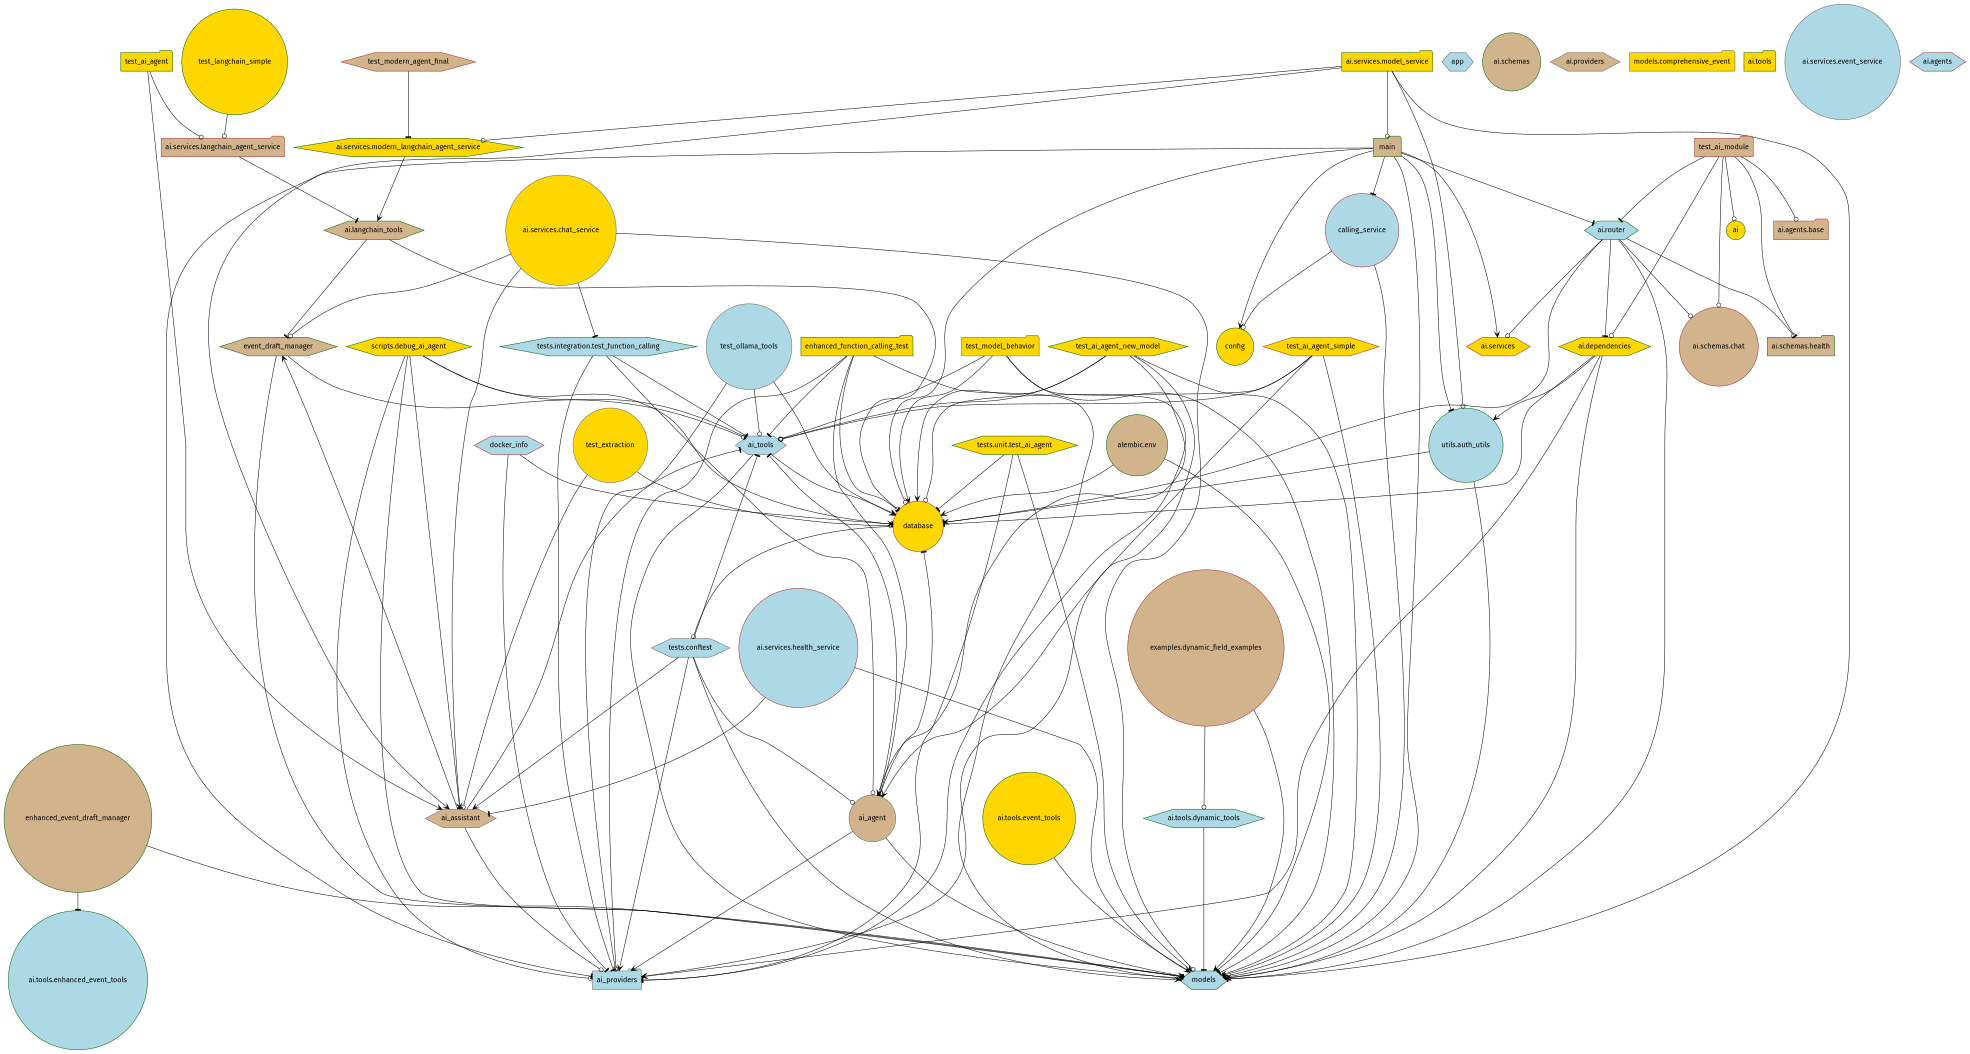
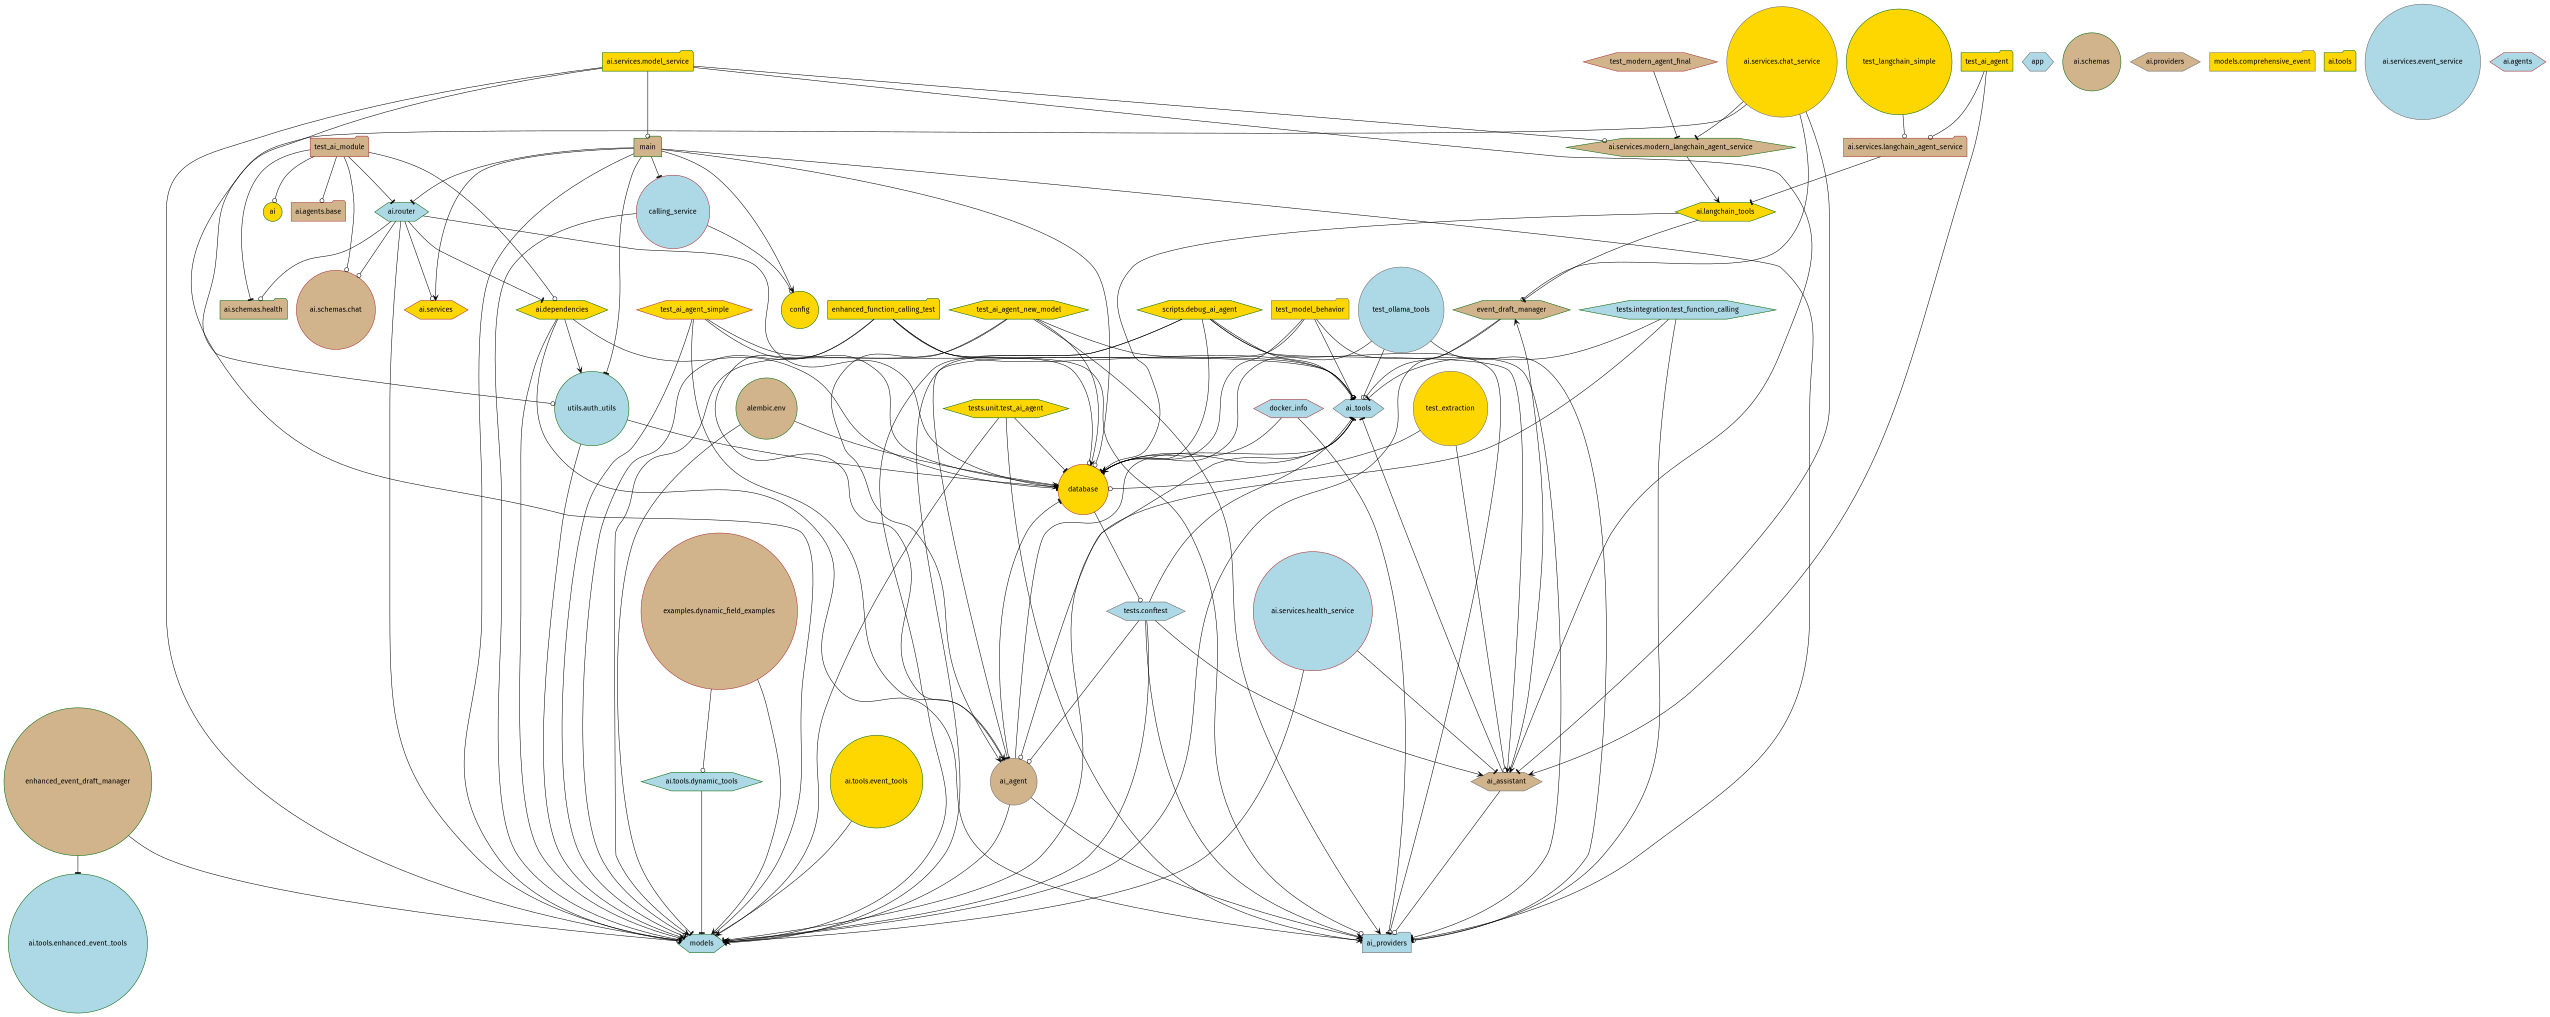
node "ai.services.modern_langchain_agent_service": fillcolor gold -> tan
node "ai.langchain_tools": fillcolor tan -> gold
edge "ai.services.chat_service" -> "tests.integration.test_function_calling": now "ai.services.chat_service" -> "ai.services.modern_langchain_agent_service"
edge "scripts.debug_ai_agent" -> "ai_agent": added
